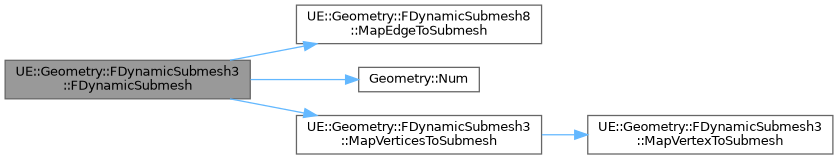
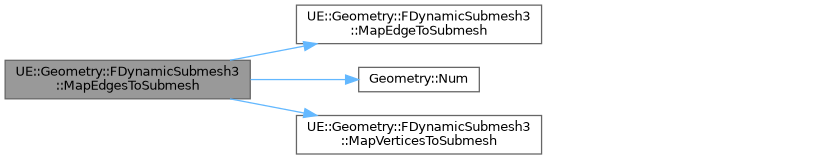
node "UE::Geometry::FDynamicSubmesh8 ::MapEdgeToSubmesh": label "UE::Geometry::FDynamicSubmesh8 ::MapEdgeToSubmesh" -> "UE::Geometry::FDynamicSubmesh3 ::MapEdgeToSubmesh"
node "UE::Geometry::FDynamicSubmesh3 ::FDynamicSubmesh": label "UE::Geometry::FDynamicSubmesh3 ::FDynamicSubmesh" -> "UE::Geometry::FDynamicSubmesh3 ::MapEdgesToSubmesh"
node "UE::Geometry::FDynamicSubmesh3 ::MapVertexToSubmesh": removed
